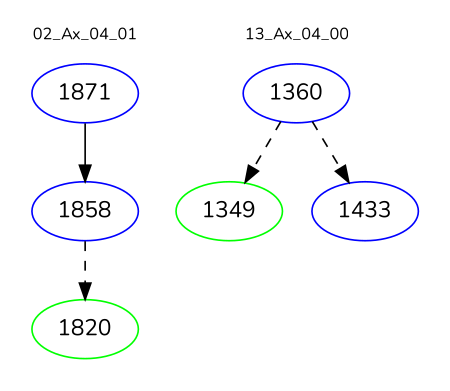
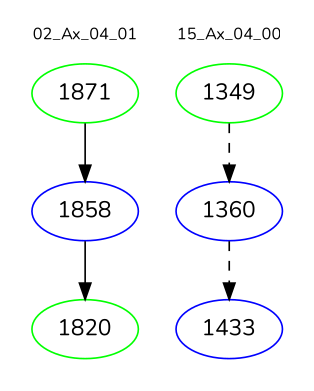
cluster "13_Ax_04_00": label "13_Ax_04_00" -> "15_Ax_04_00"
node "1871": color blue -> green
edge "1360" -> "1349": reversed
edge "1858" -> "1820": style dashed -> solid
